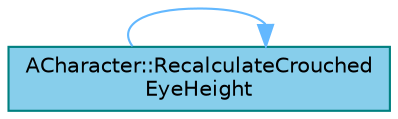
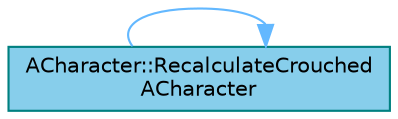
node "ACharacter::RecalculateCrouched EyeHeight": label "ACharacter::RecalculateCrouched EyeHeight" -> "ACharacter::RecalculateCrouched ACharacter"
